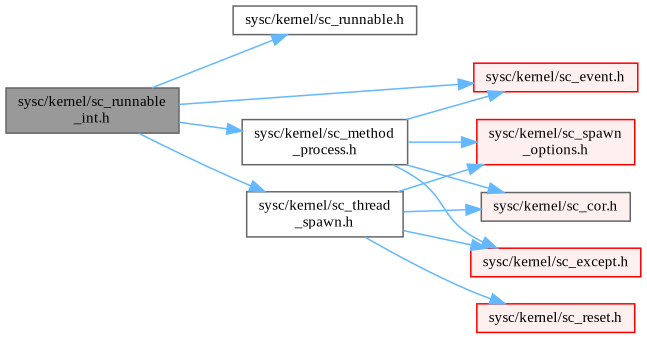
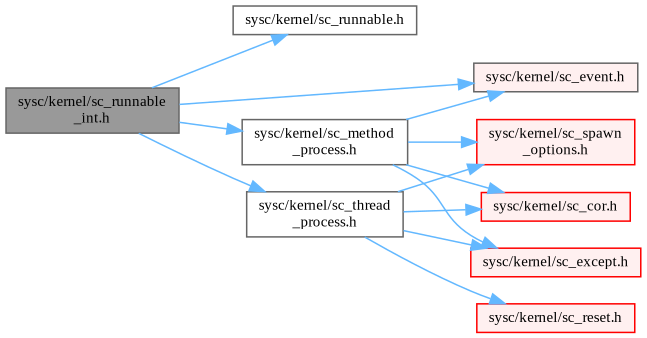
node "sysc/kernel/sc_event.h": color red -> grey40
node "sysc/kernel/sc_cor.h": color grey40 -> red
node "sysc/kernel/sc_thread _spawn.h": label "sysc/kernel/sc_thread _spawn.h" -> "sysc/kernel/sc_thread _process.h"
